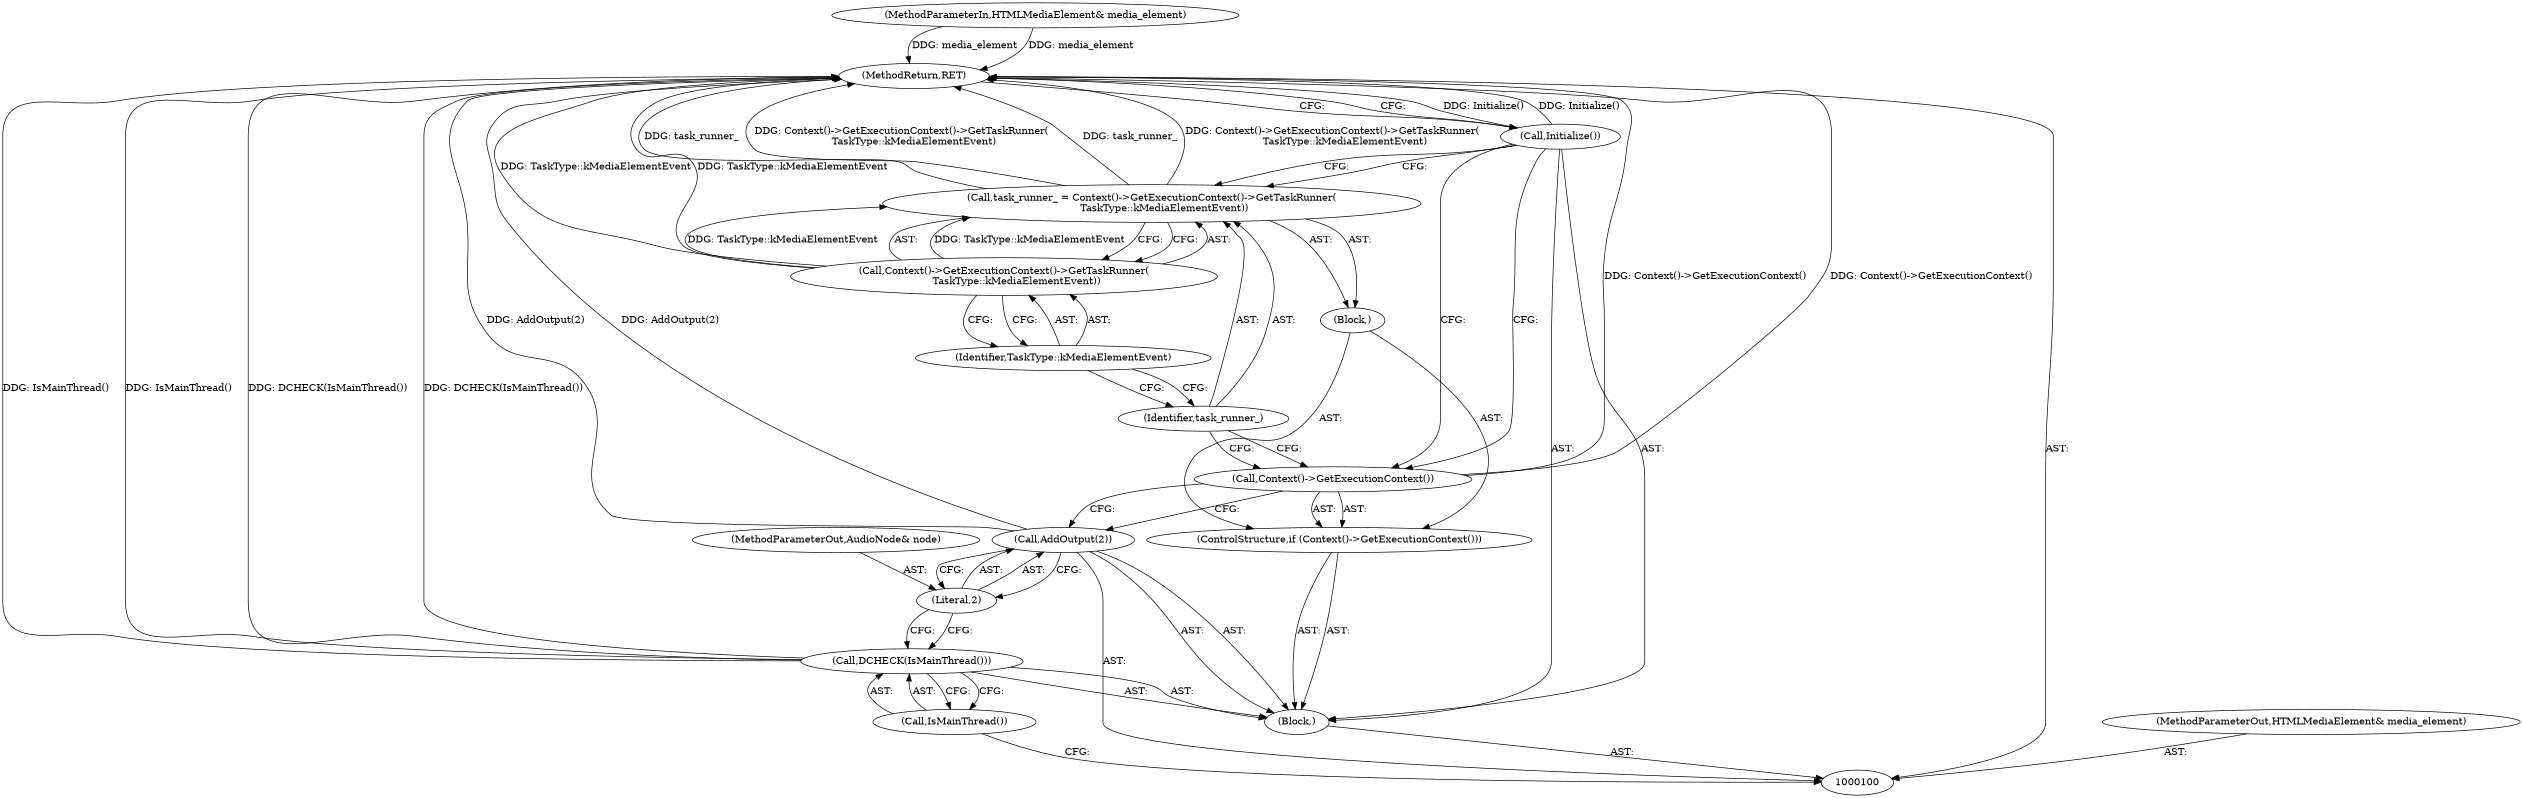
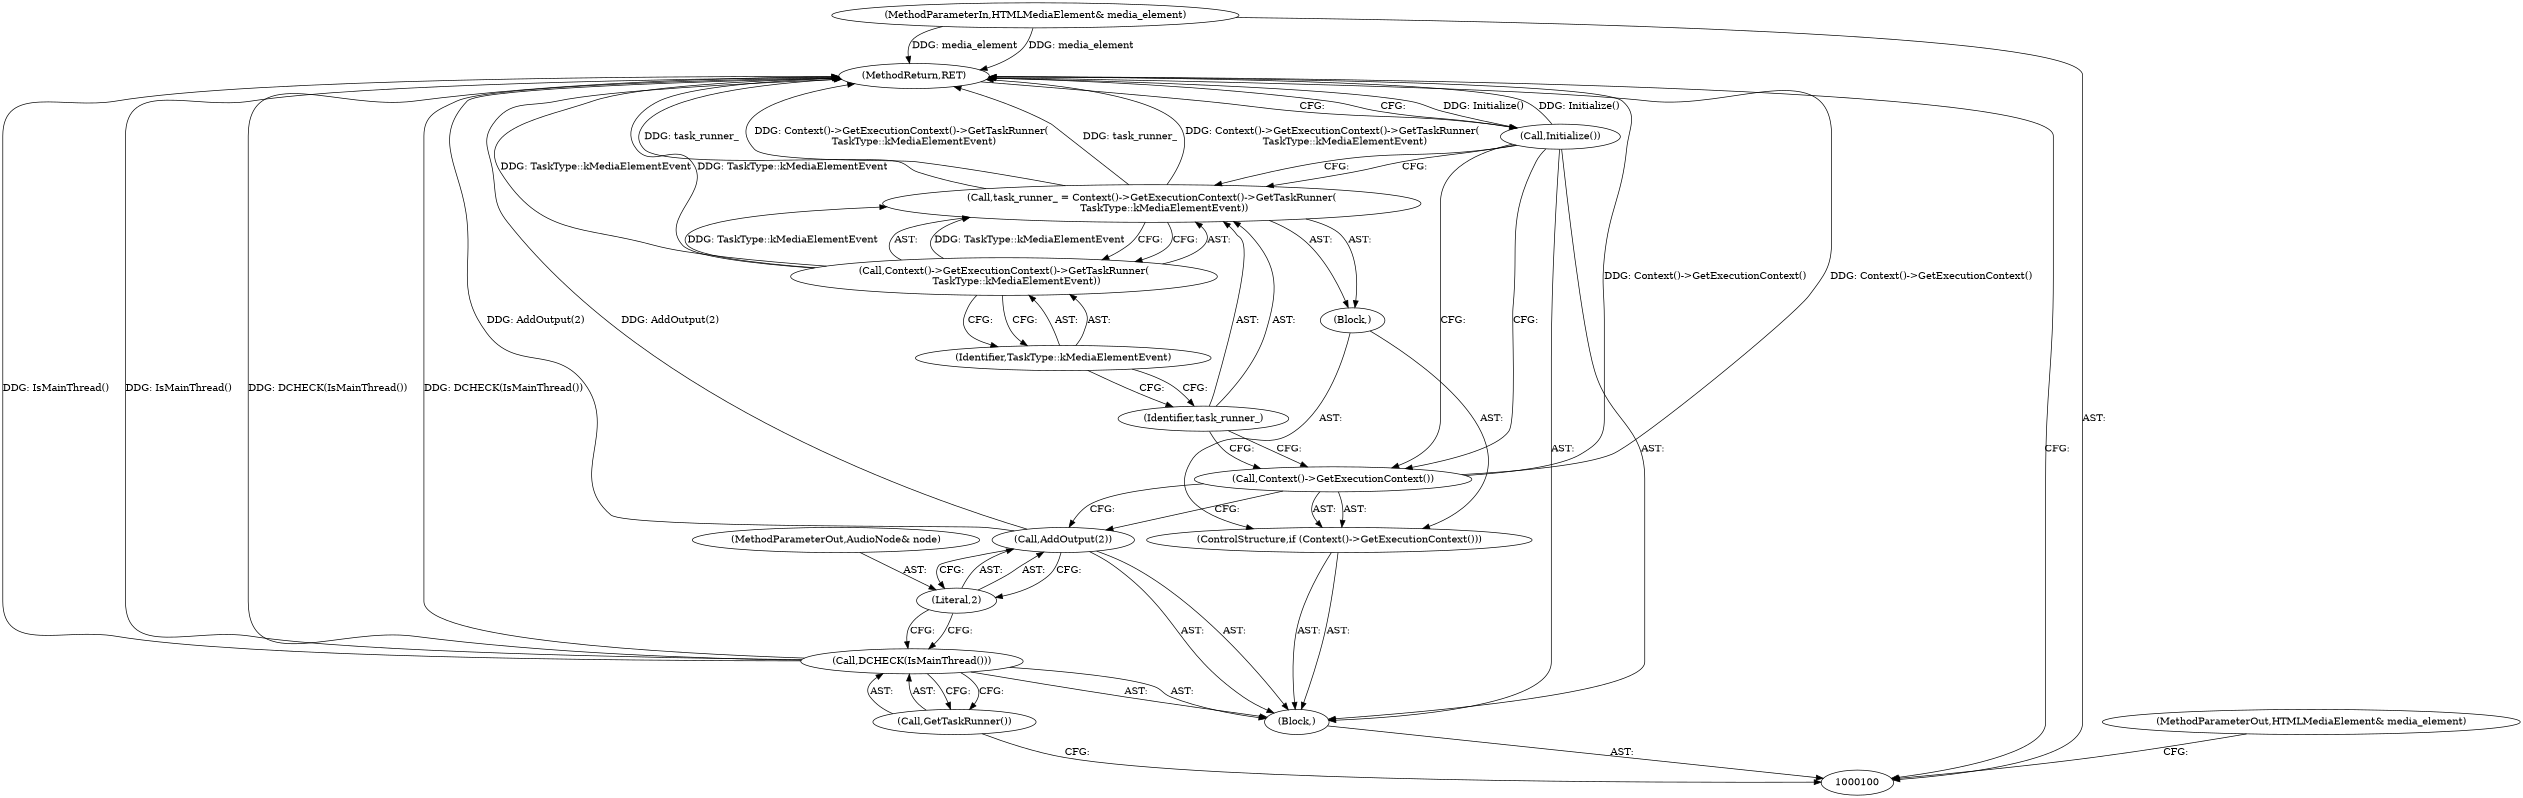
edge "(MethodReturn,RET)" -> "1000100": label "AST: " -> "CFG: "
node "(Call,IsMainThread())": label "(Call,IsMainThread())" -> "(Call,GetTaskRunner())"
edge "(MethodParameterOut,HTMLMediaElement& media_element)" -> "1000100": label "AST: " -> "CFG: "
edge "(Call,AddOutput(2))" -> "1000100": now "(MethodParameterIn,HTMLMediaElement& media_element)" -> "1000100"
